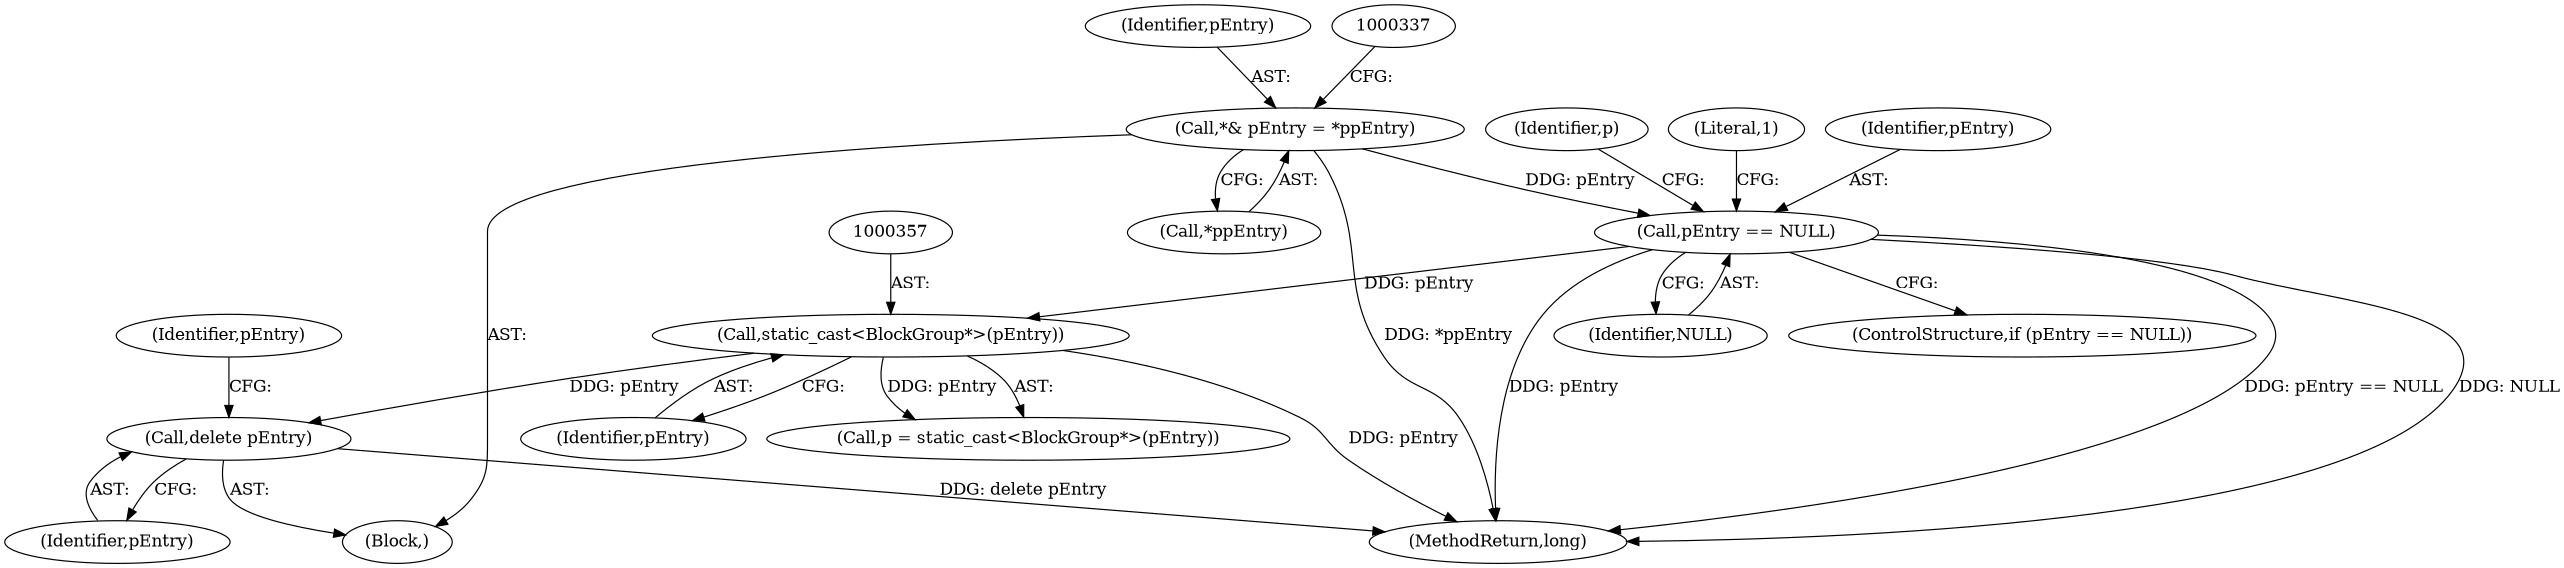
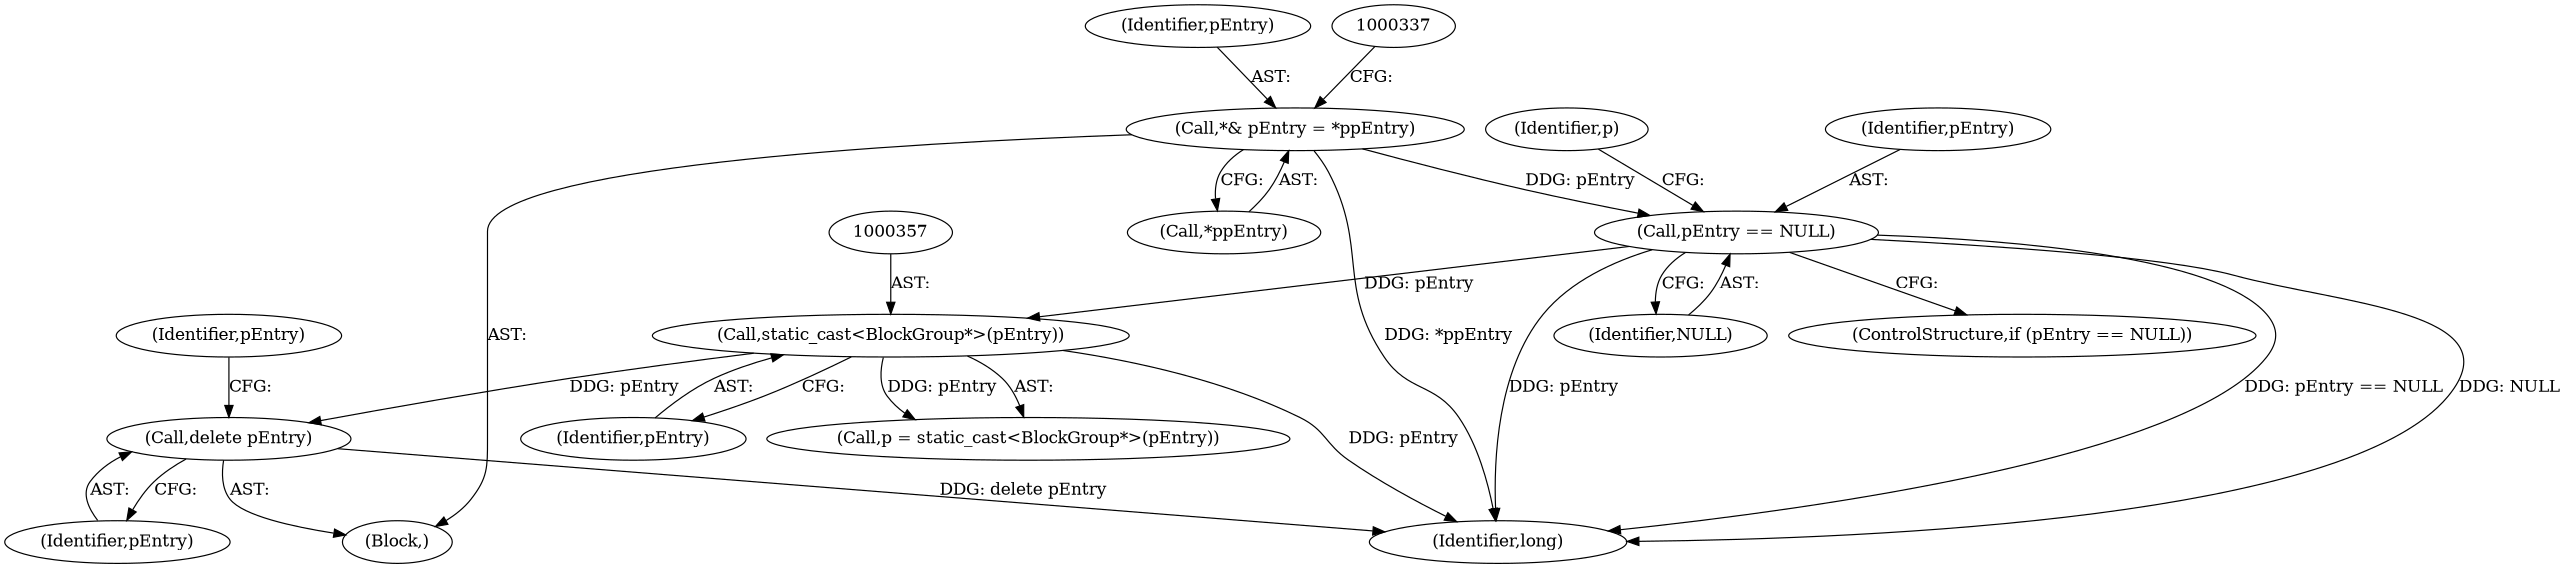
node "(Literal,1)": removed
node "(MethodReturn,long)": label "(MethodReturn,long)" -> "(Identifier,long)"
